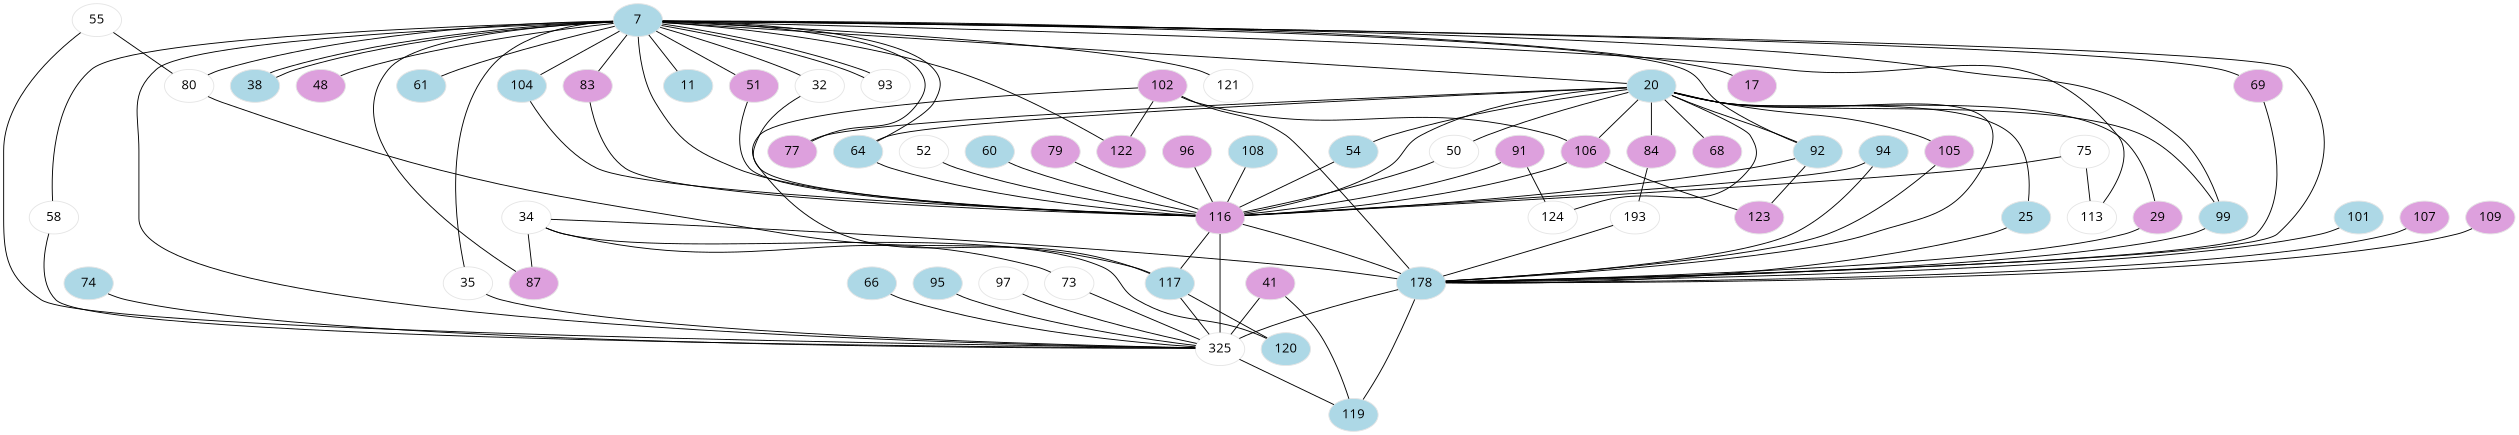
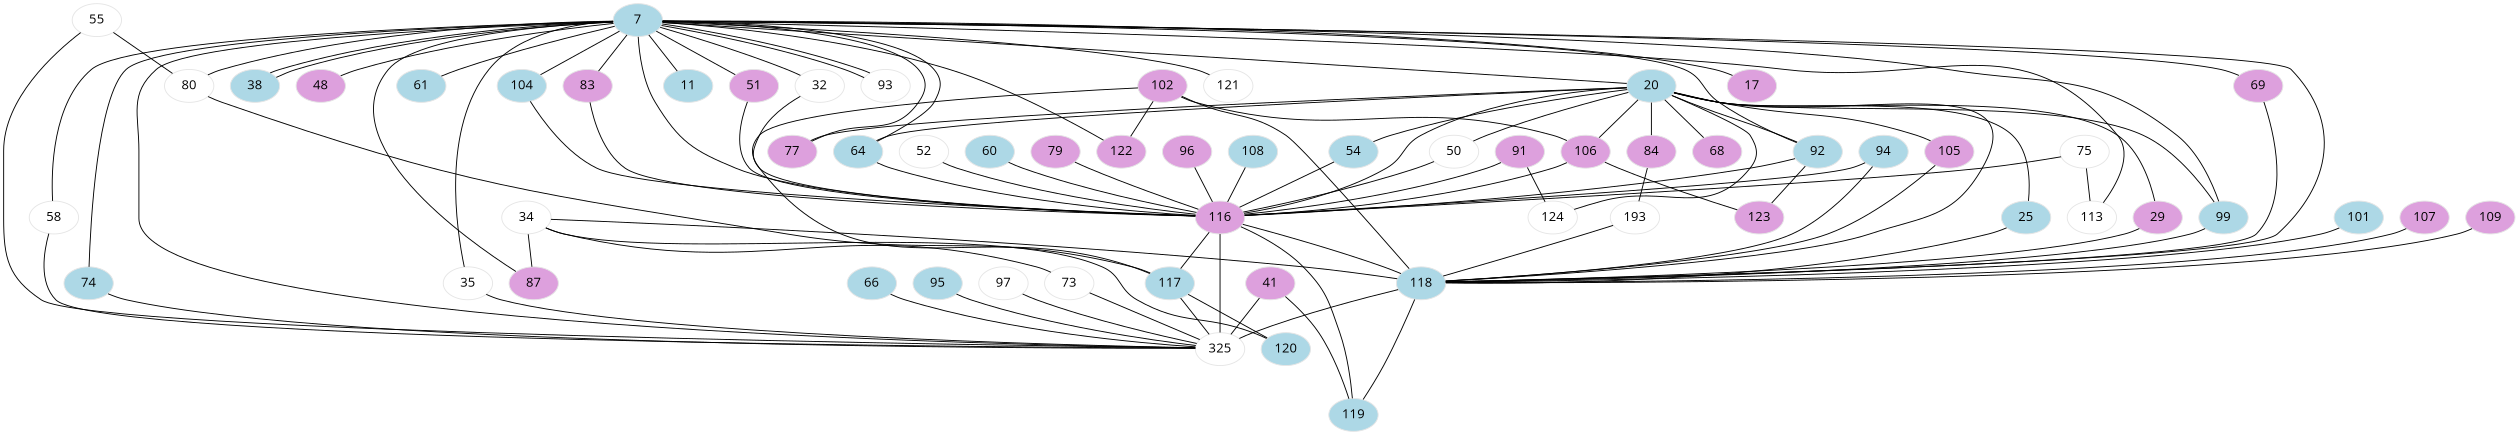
edge "7" -- "74": added
node "178": label "178" -> "118"
edge "325" -- "119": now "116" -- "119"
